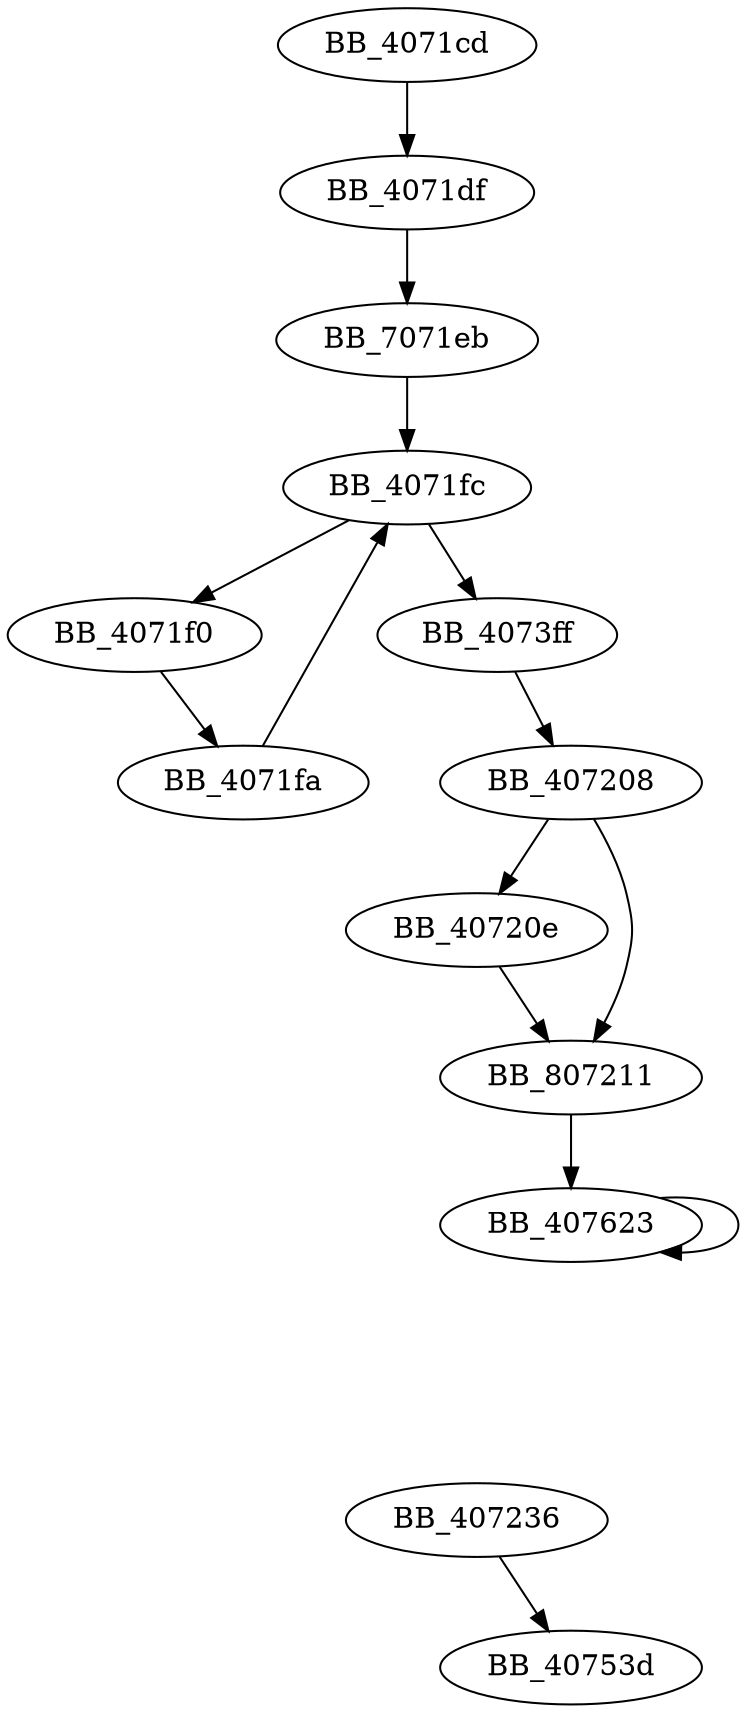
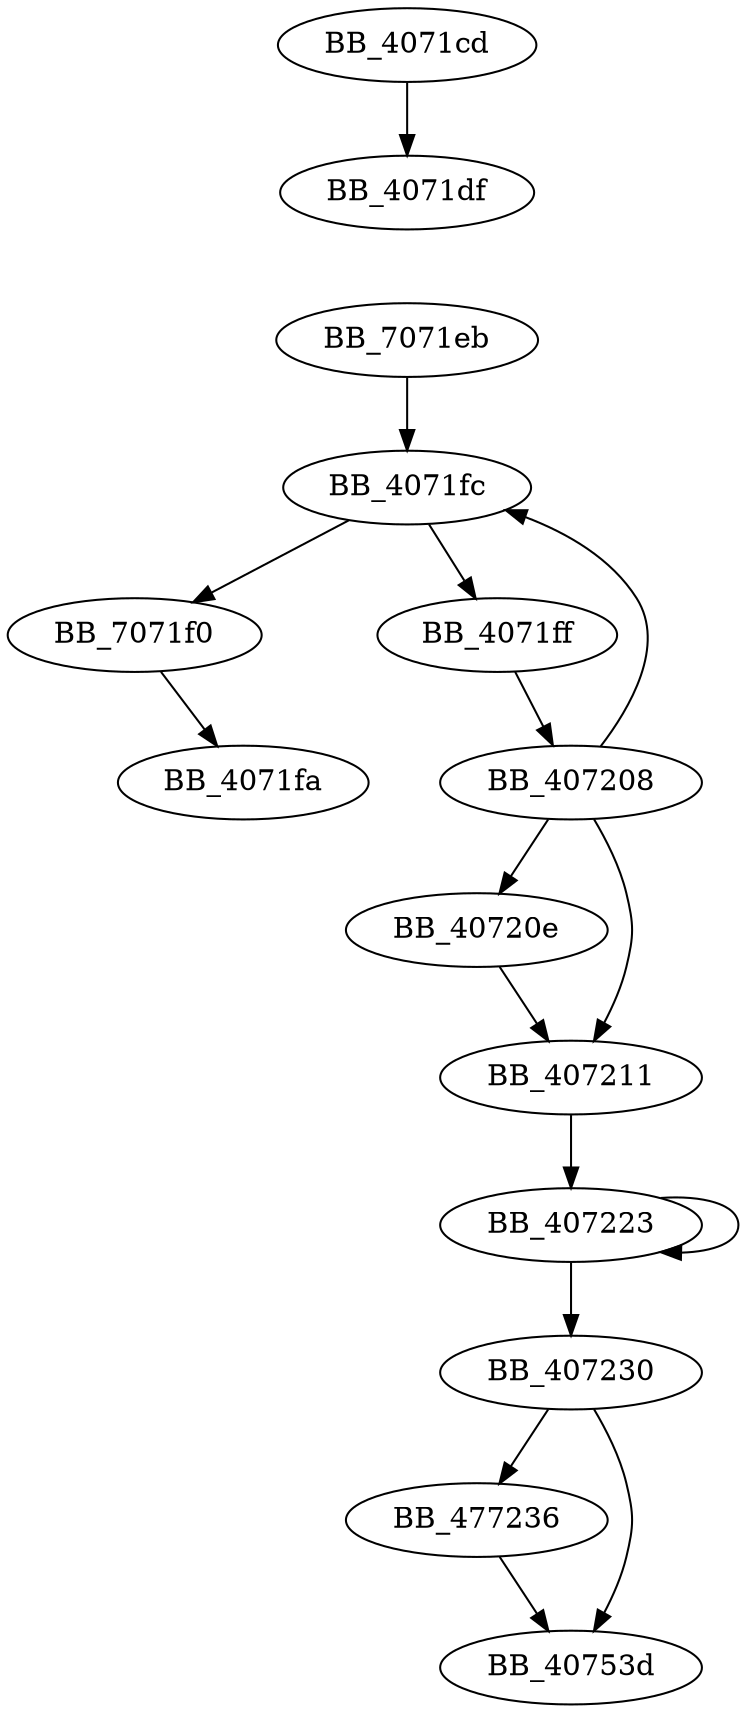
edge "BB_4071df" -> "BB_7071eb": removed
node "BB_4071f0": label "BB_4071f0" -> "BB_7071f0"
node "BB_4073ff": label "BB_4073ff" -> "BB_4071ff"
edge "BB_4071fa" -> "BB_4071fc": now "BB_407208" -> "BB_4071fc"
node "BB_807211": label "BB_807211" -> "BB_407211"
node "BB_407623": label "BB_407623" -> "BB_407223"
node "BB_407230": added
node "BB_407236": label "BB_407236" -> "BB_477236"
